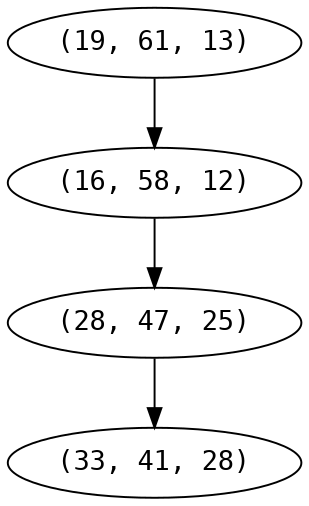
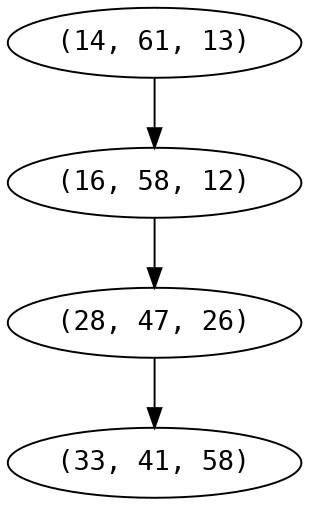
node "(19, 61, 13)": label "(19, 61, 13)" -> "(14, 61, 13)"
node "(28, 47, 25)": label "(28, 47, 25)" -> "(28, 47, 26)"
node "(33, 41, 28)": label "(33, 41, 28)" -> "(33, 41, 58)"
